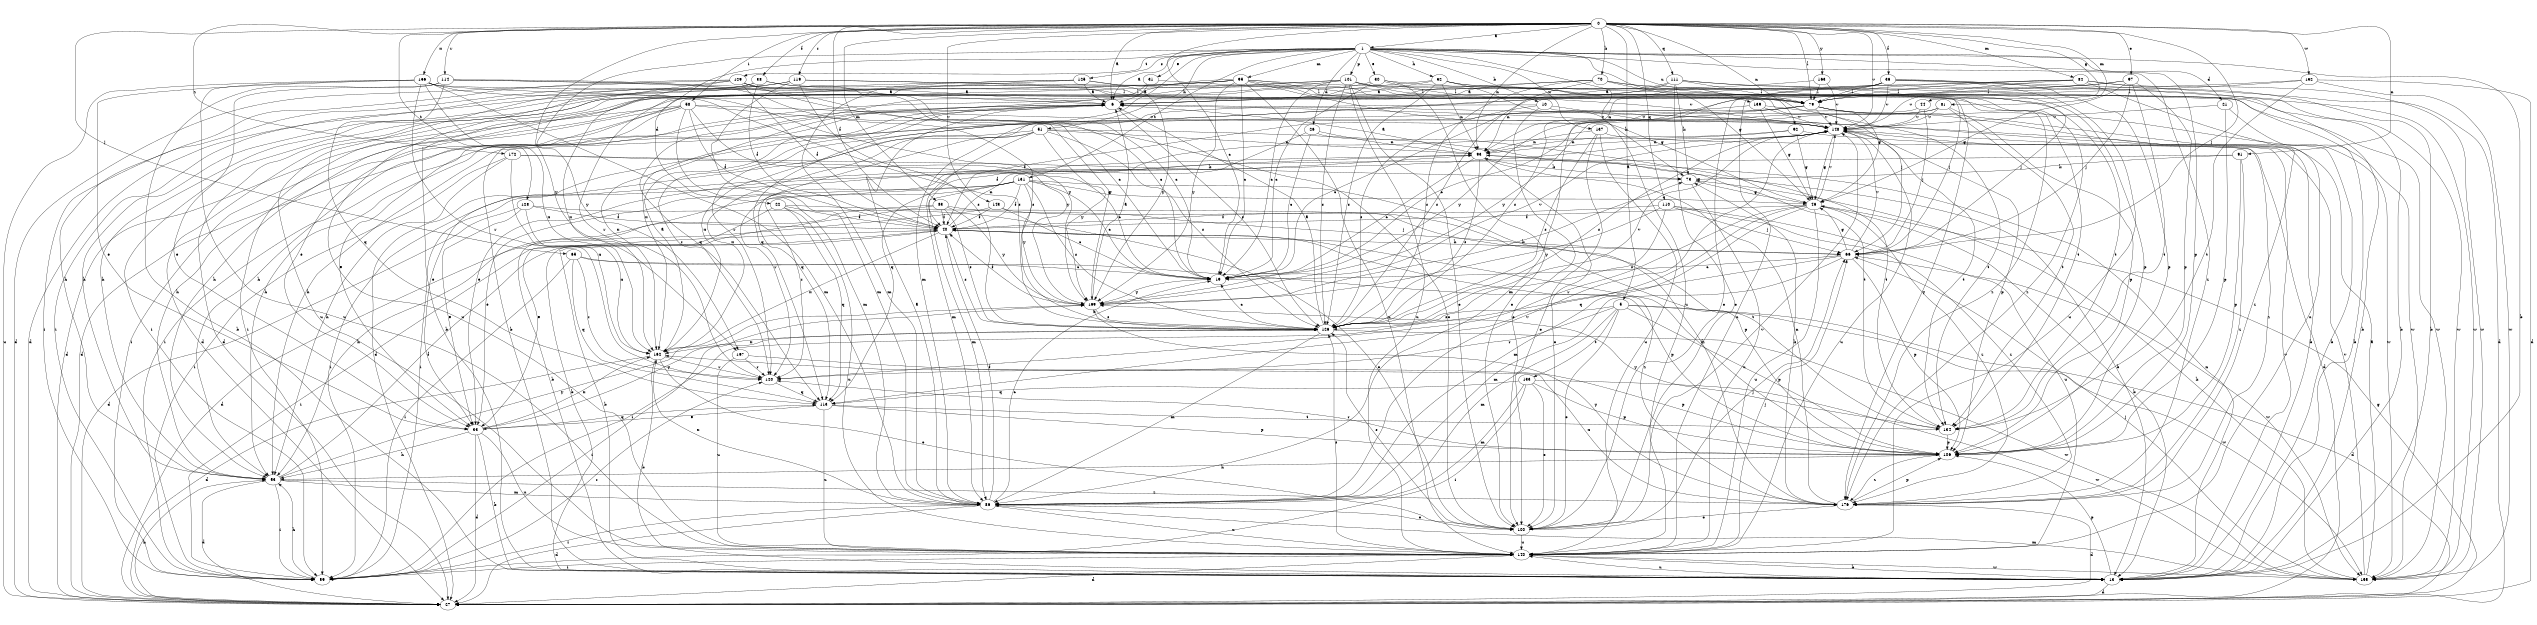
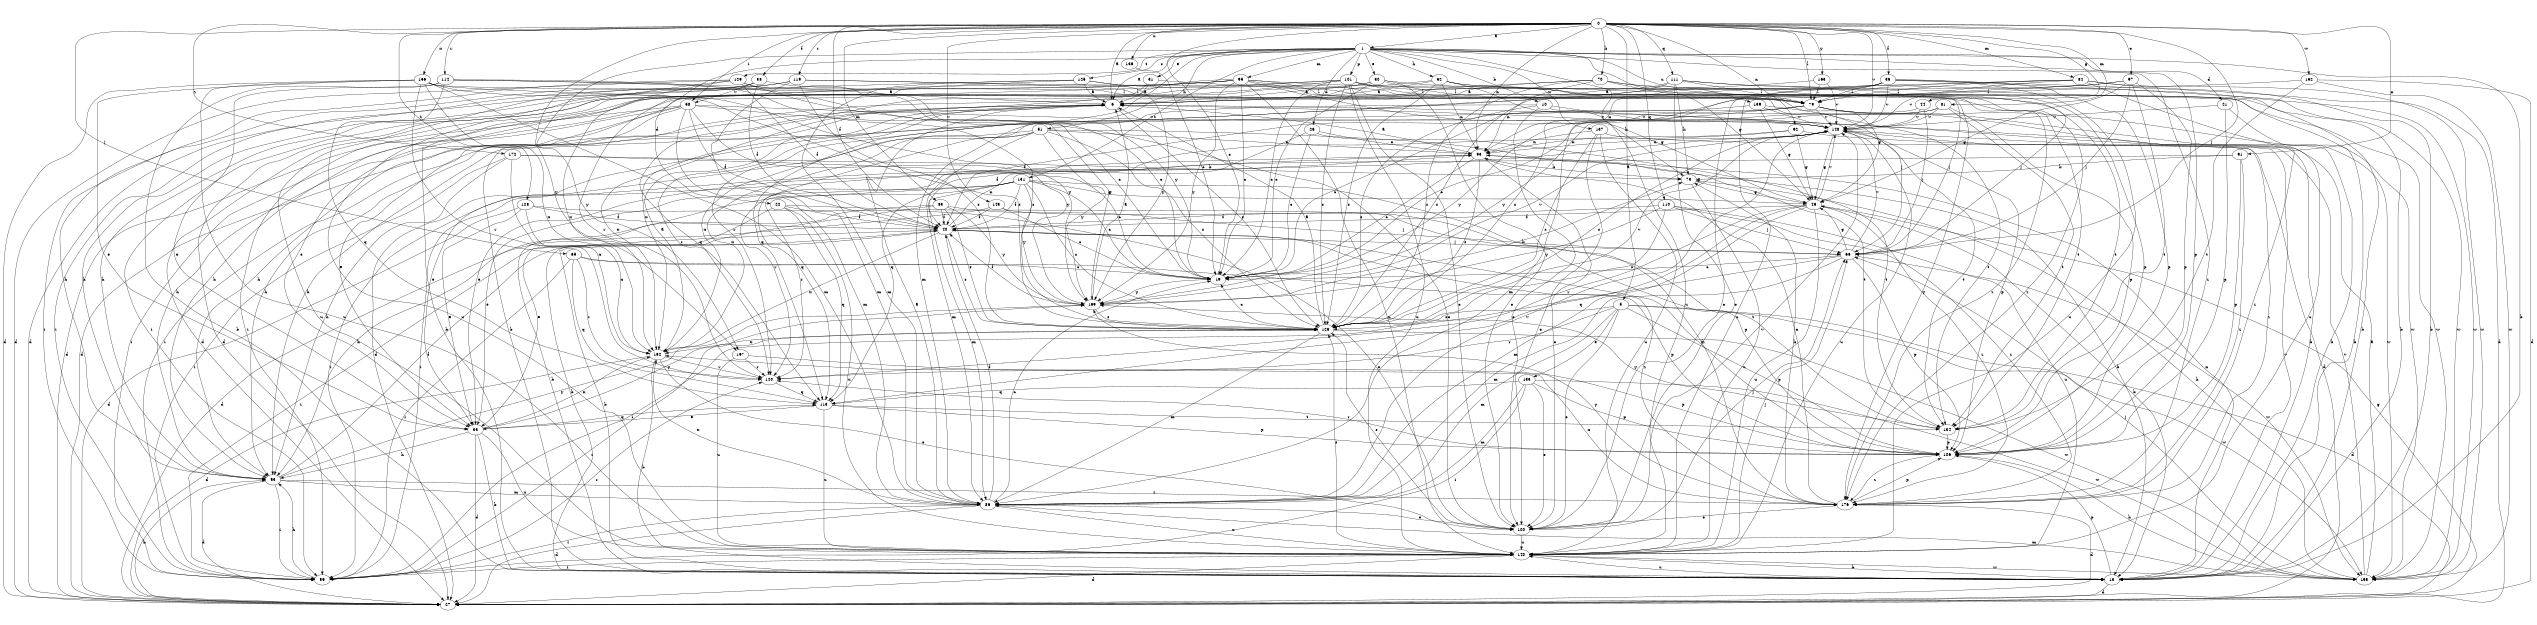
node "136": added
edge "129" -> "6": now "30" -> "6"
edge "152" -> "79": removed, label "l"
edge "38" -> "148": now "38" -> "58"
edge "38" -> "19": label "c" -> "y"
edge "40" -> "66": label "h" -> "j"
edge "156" -> "27": label "u" -> "d"
edge "5" -> "133": label "t" -> "e"
edge "106" -> "53": now "106" -> "155"
